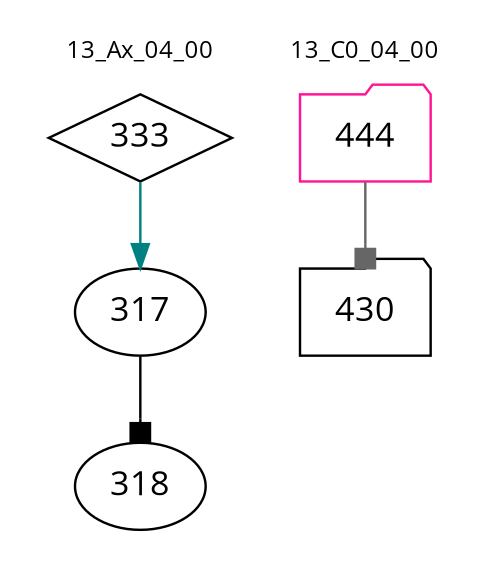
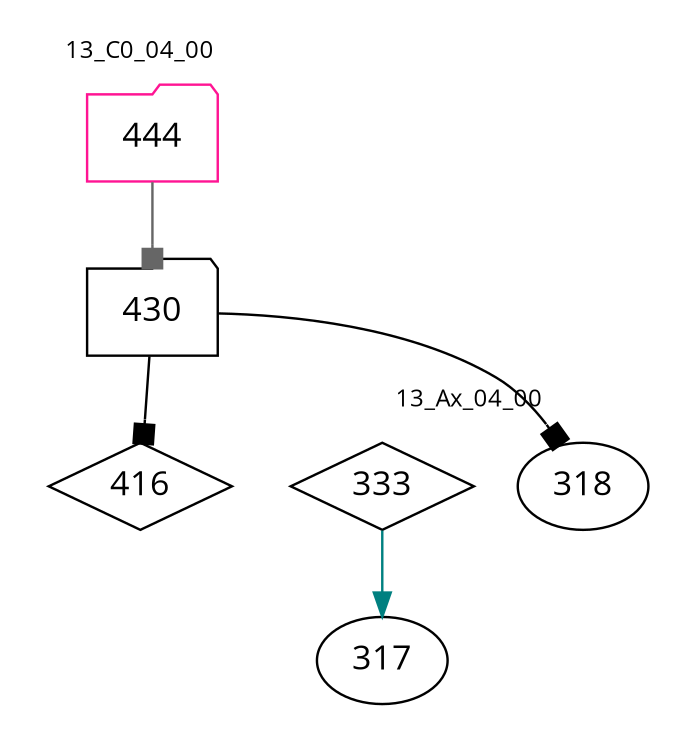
edge "317" -> "318": now "430" -> "318"
node "416": added
